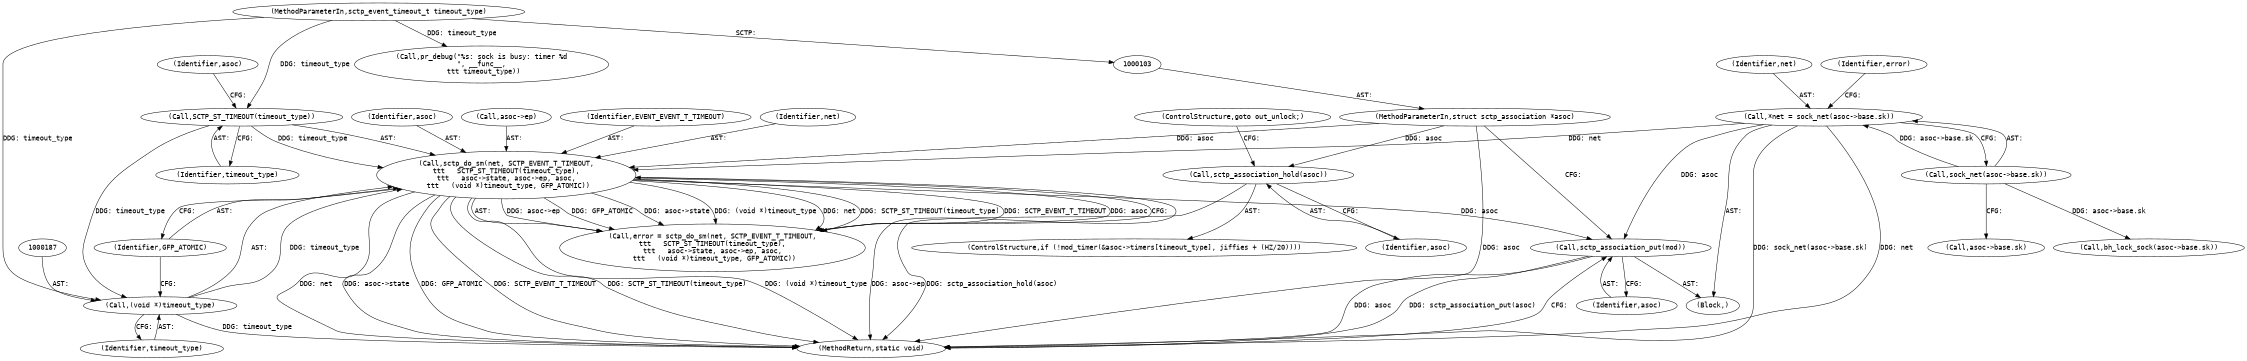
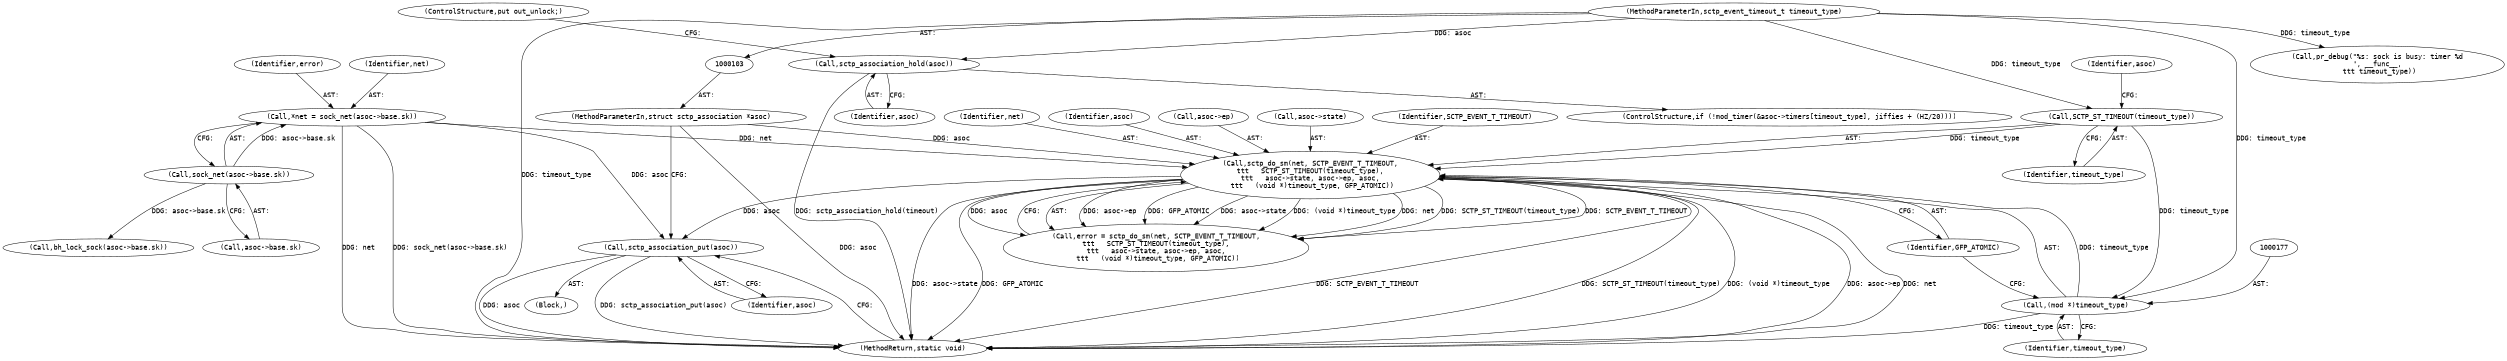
edge "(MethodParameterIn,sctp_event_timeout_t timeout_type)" -> "(MethodReturn,static void)": added, label "DDG: timeout_type"
edge "(MethodParameterIn,sctp_event_timeout_t timeout_type)" -> "1000103": label "SCTP: " -> "AST: "
edge "(Identifier,error)" -> "(Call,*net = sock_net(asoc->base.sk))": label "CFG: " -> "AST: "
node "(Identifier,EVENT_EVENT_T_TIMEOUT)": label "(Identifier,EVENT_EVENT_T_TIMEOUT)" -> "(Identifier,SCTP_EVENT_T_TIMEOUT)"
node "(ControlStructure,goto out_unlock;)": label "(ControlStructure,goto out_unlock;)" -> "(ControlStructure,put out_unlock;)"
node "(Call,asoc->state)": added
edge "(MethodParameterIn,struct sctp_association *asoc)" -> "(Call,sctp_association_hold(asoc))": now "(MethodParameterIn,sctp_event_timeout_t timeout_type)" -> "(Call,sctp_association_hold(asoc))"
edge "(Call,*net = sock_net(asoc->base.sk))" -> "(Block,)": removed, label "AST:"
edge "(Call,asoc->base.sk)" -> "(Call,sock_net(asoc->base.sk))": added, label "AST:"
node "1000187": label "1000187" -> "1000177"
node "(Call,sctp_association_put(mod))": label "(Call,sctp_association_put(mod))" -> "(Call,sctp_association_put(asoc))"
edge "(Call,sctp_association_hold(asoc))" -> "(MethodReturn,static void)": label "DDG: sctp_association_hold(asoc)" -> "DDG: sctp_association_hold(timeout)"
node "(Call,(void *)timeout_type)": label "(Call,(void *)timeout_type)" -> "(Call,(mod *)timeout_type)"
